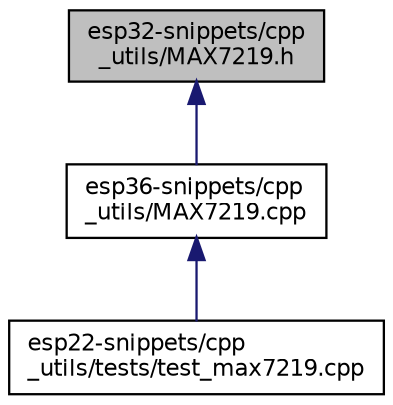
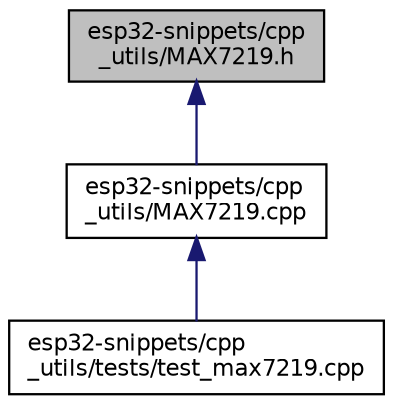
node "esp36-snippets/cpp _utils/MAX7219.cpp": label "esp36-snippets/cpp _utils/MAX7219.cpp" -> "esp32-snippets/cpp _utils/MAX7219.cpp"
node "esp22-snippets/cpp _utils/tests/test_max7219.cpp": label "esp22-snippets/cpp _utils/tests/test_max7219.cpp" -> "esp32-snippets/cpp _utils/tests/test_max7219.cpp"
